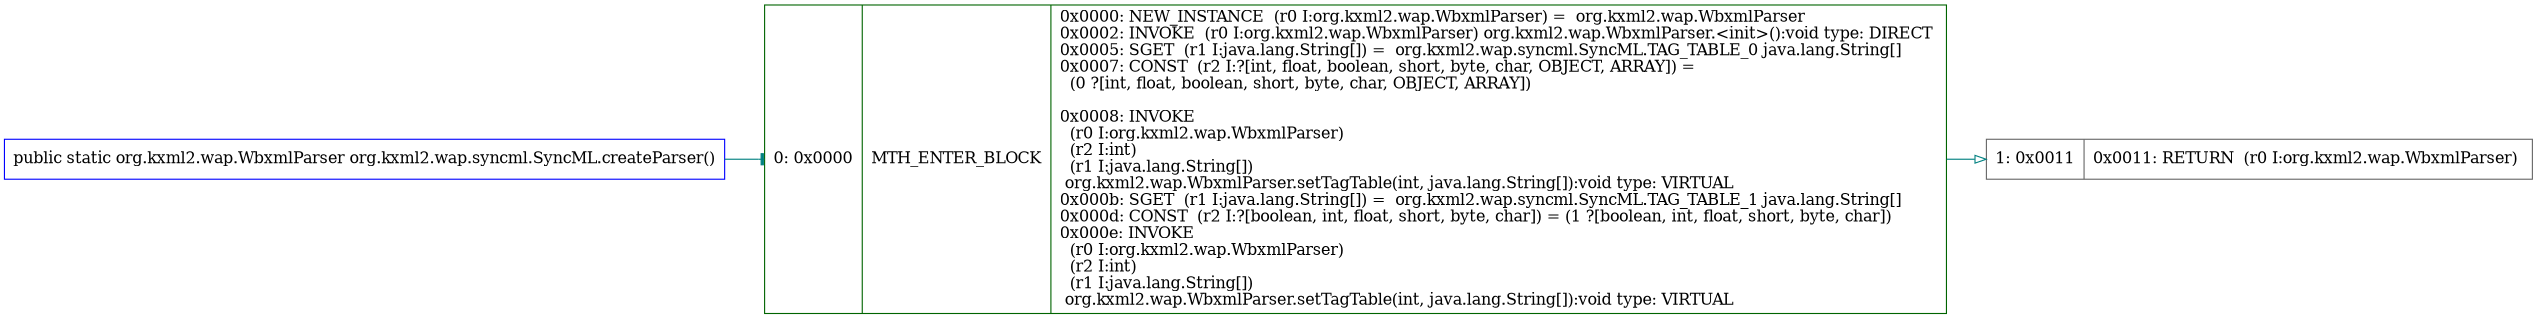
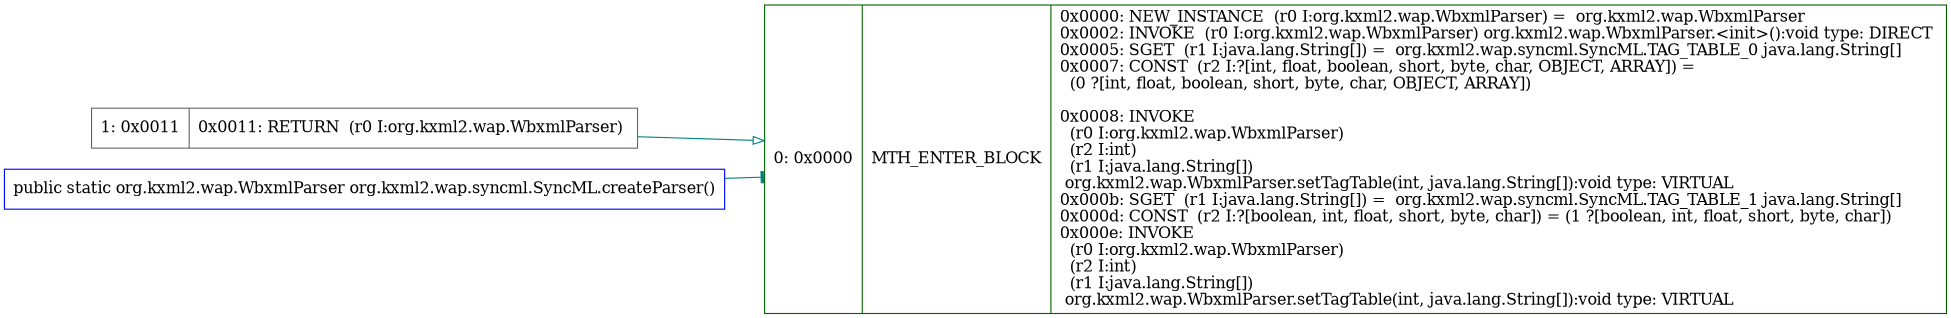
edge "0: 0x0000" -> "1: 0x0011": reversed
